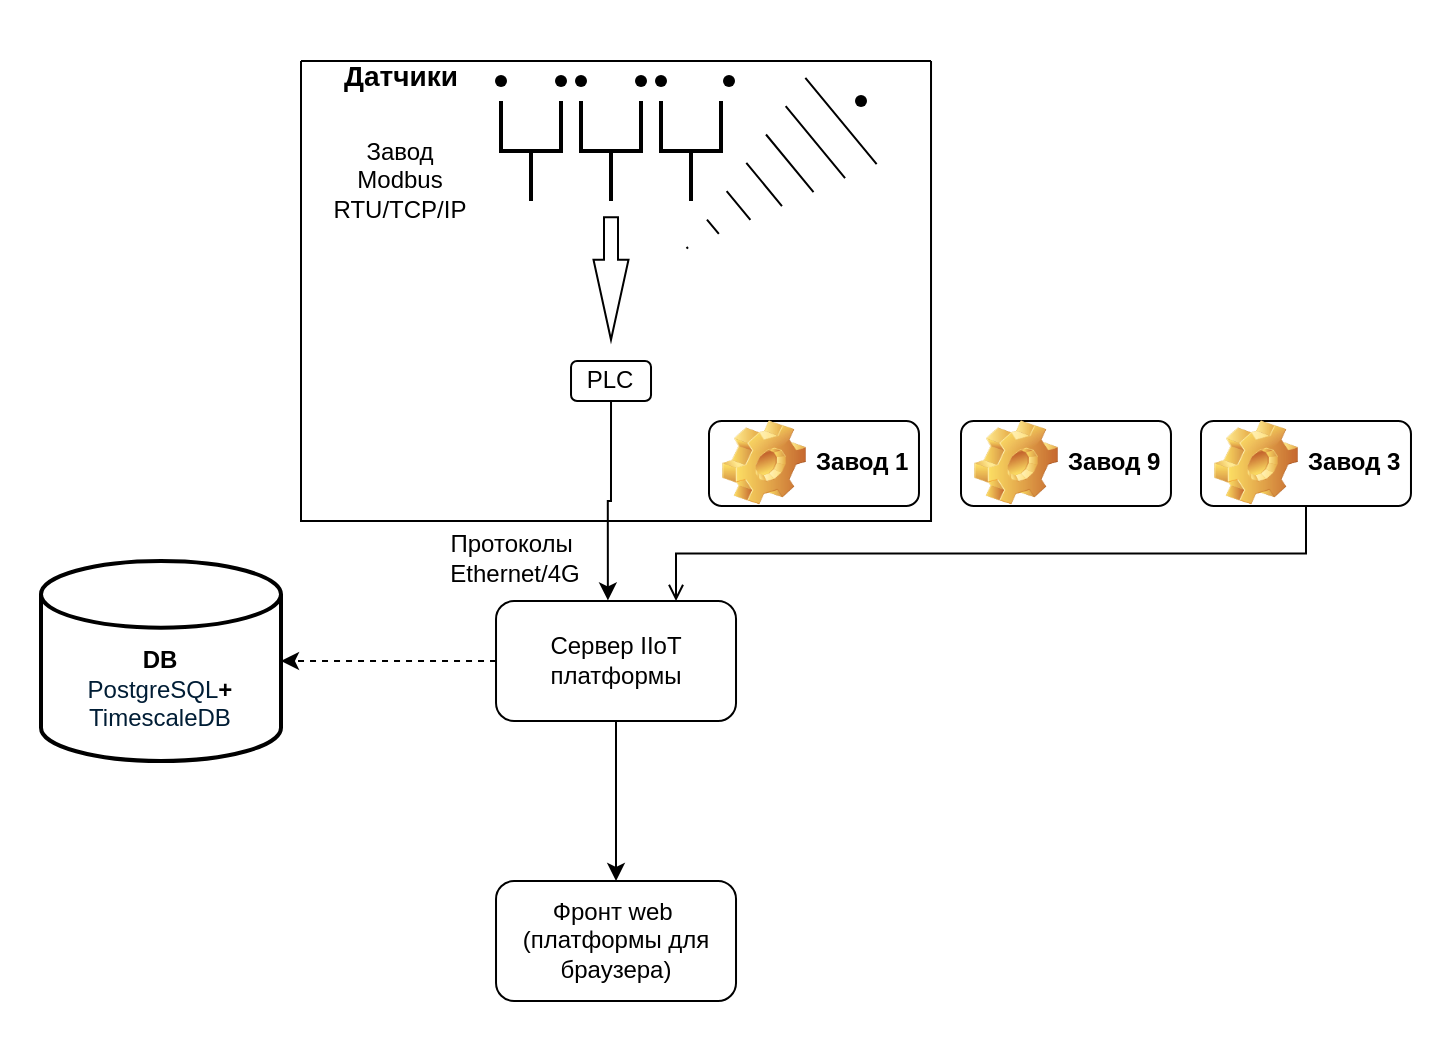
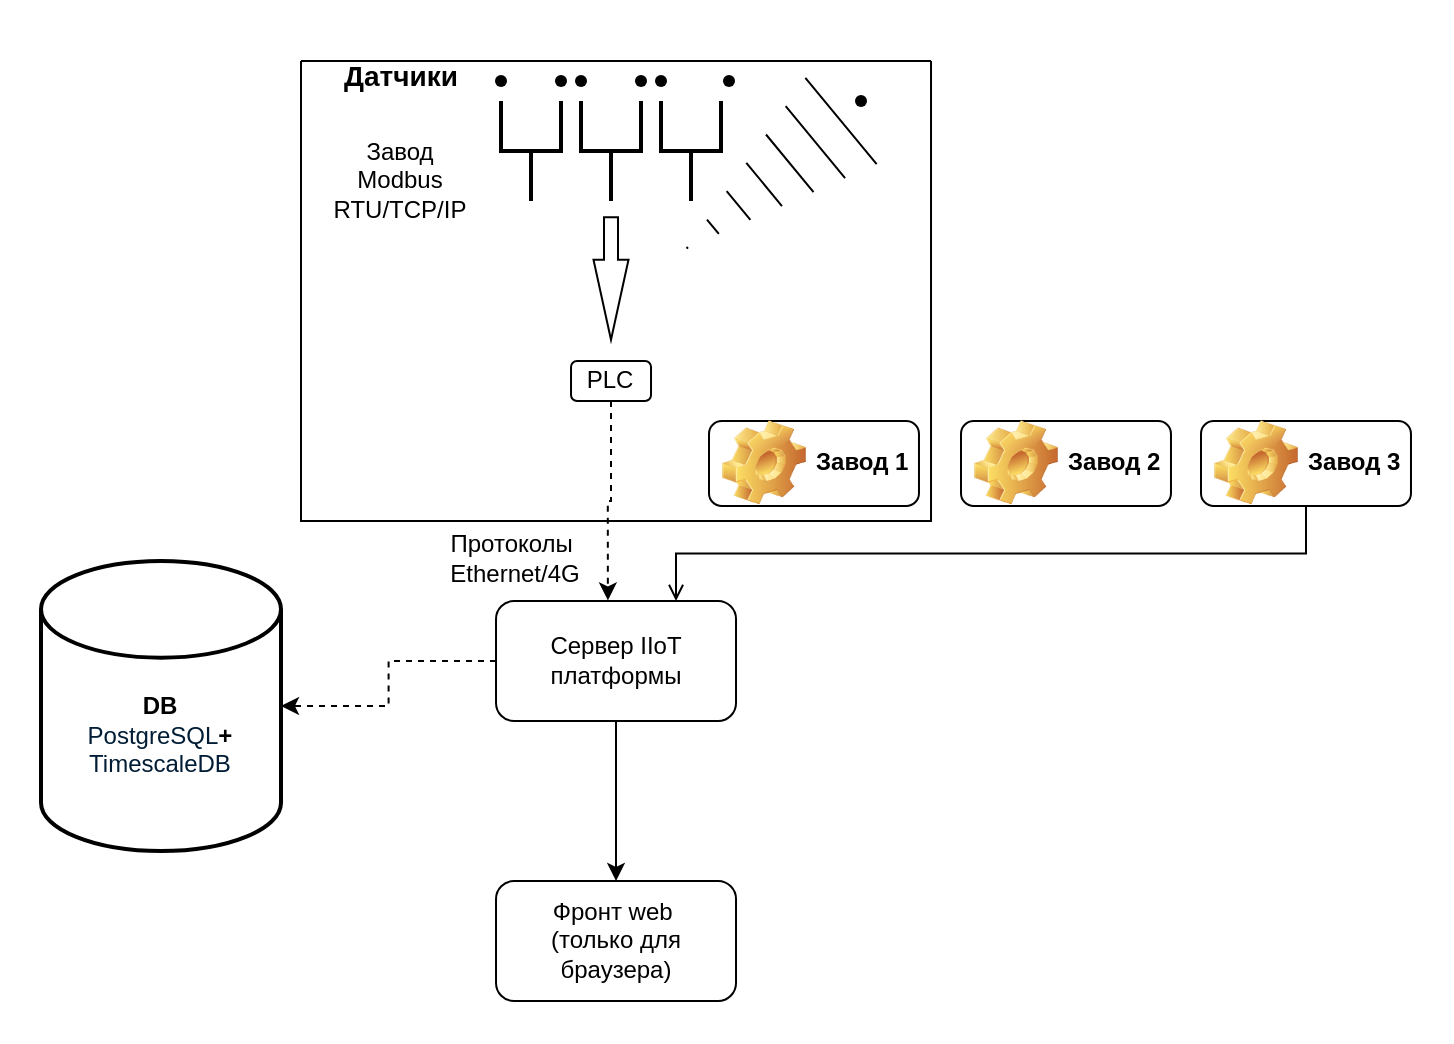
node "Завод 9": label "Завод 9" -> "Завод 2"
edge "PLC" -> "Сервер IIoT платформы": style solid -> dashed
node "DB PostgreSQL+ TimescaleDB": size 240x200 -> 240x290
node "Фронт web (платформы для браузера)": label "Фронт web (платформы для браузера)" -> "Фронт web (только для браузера)"
